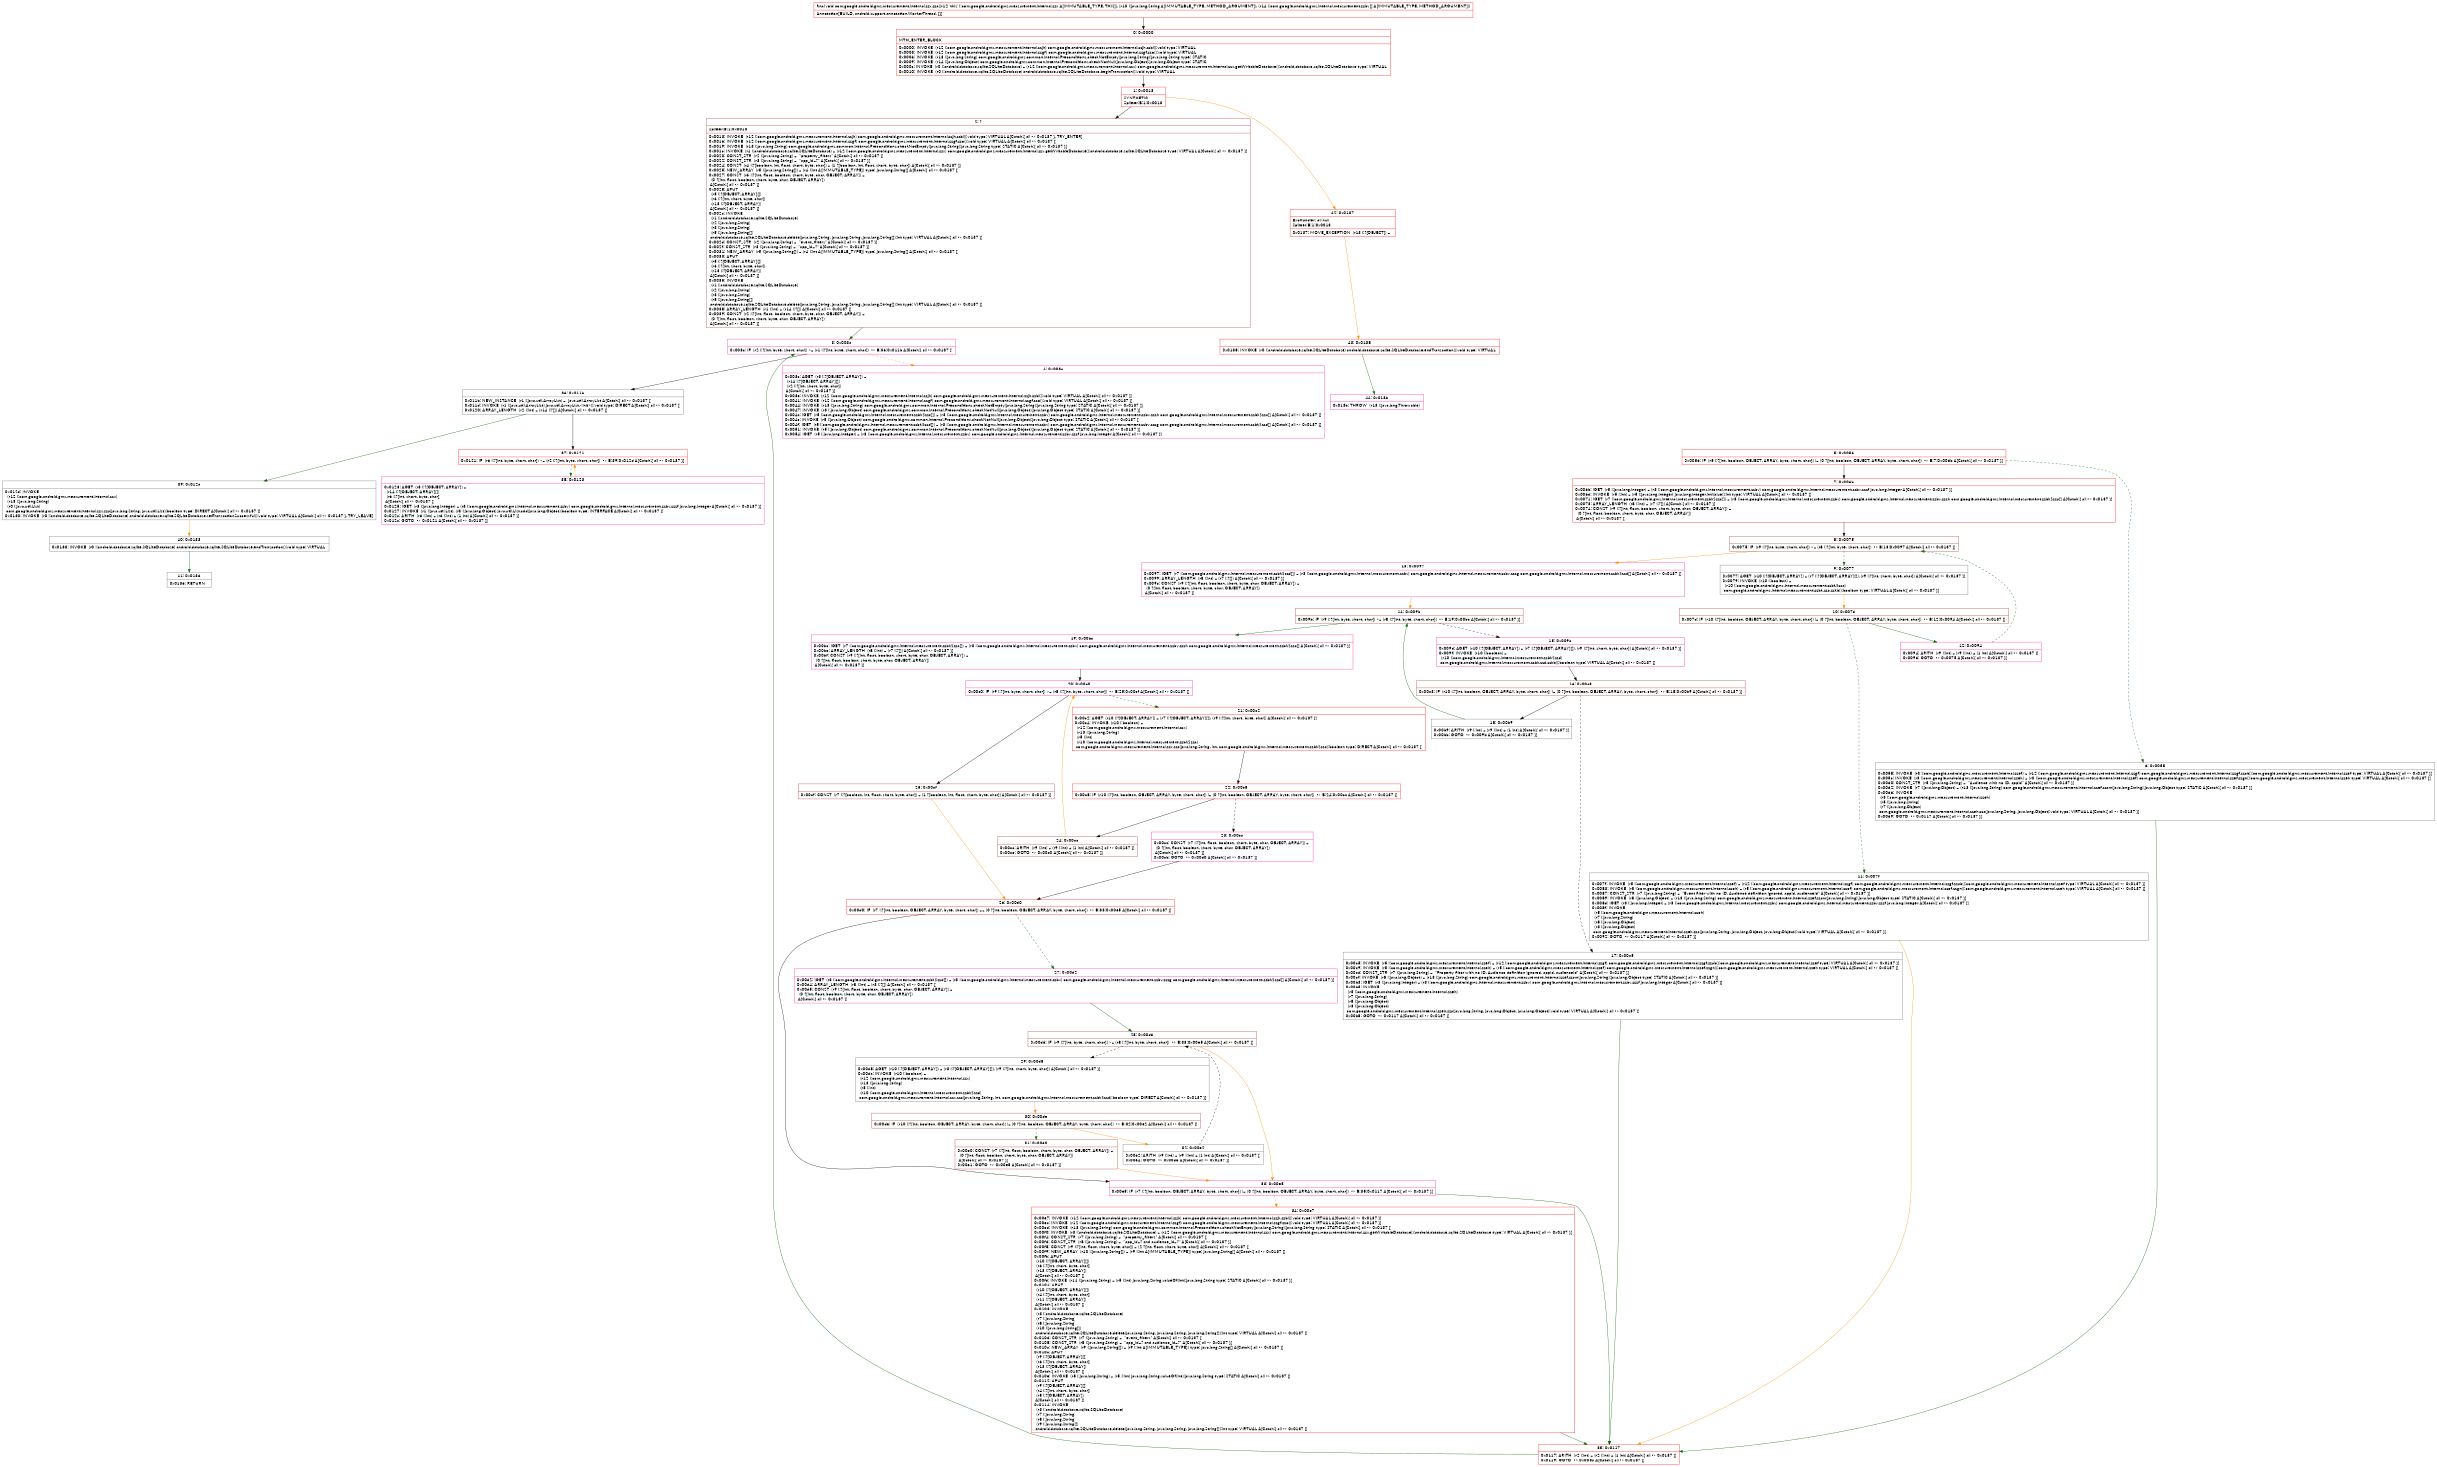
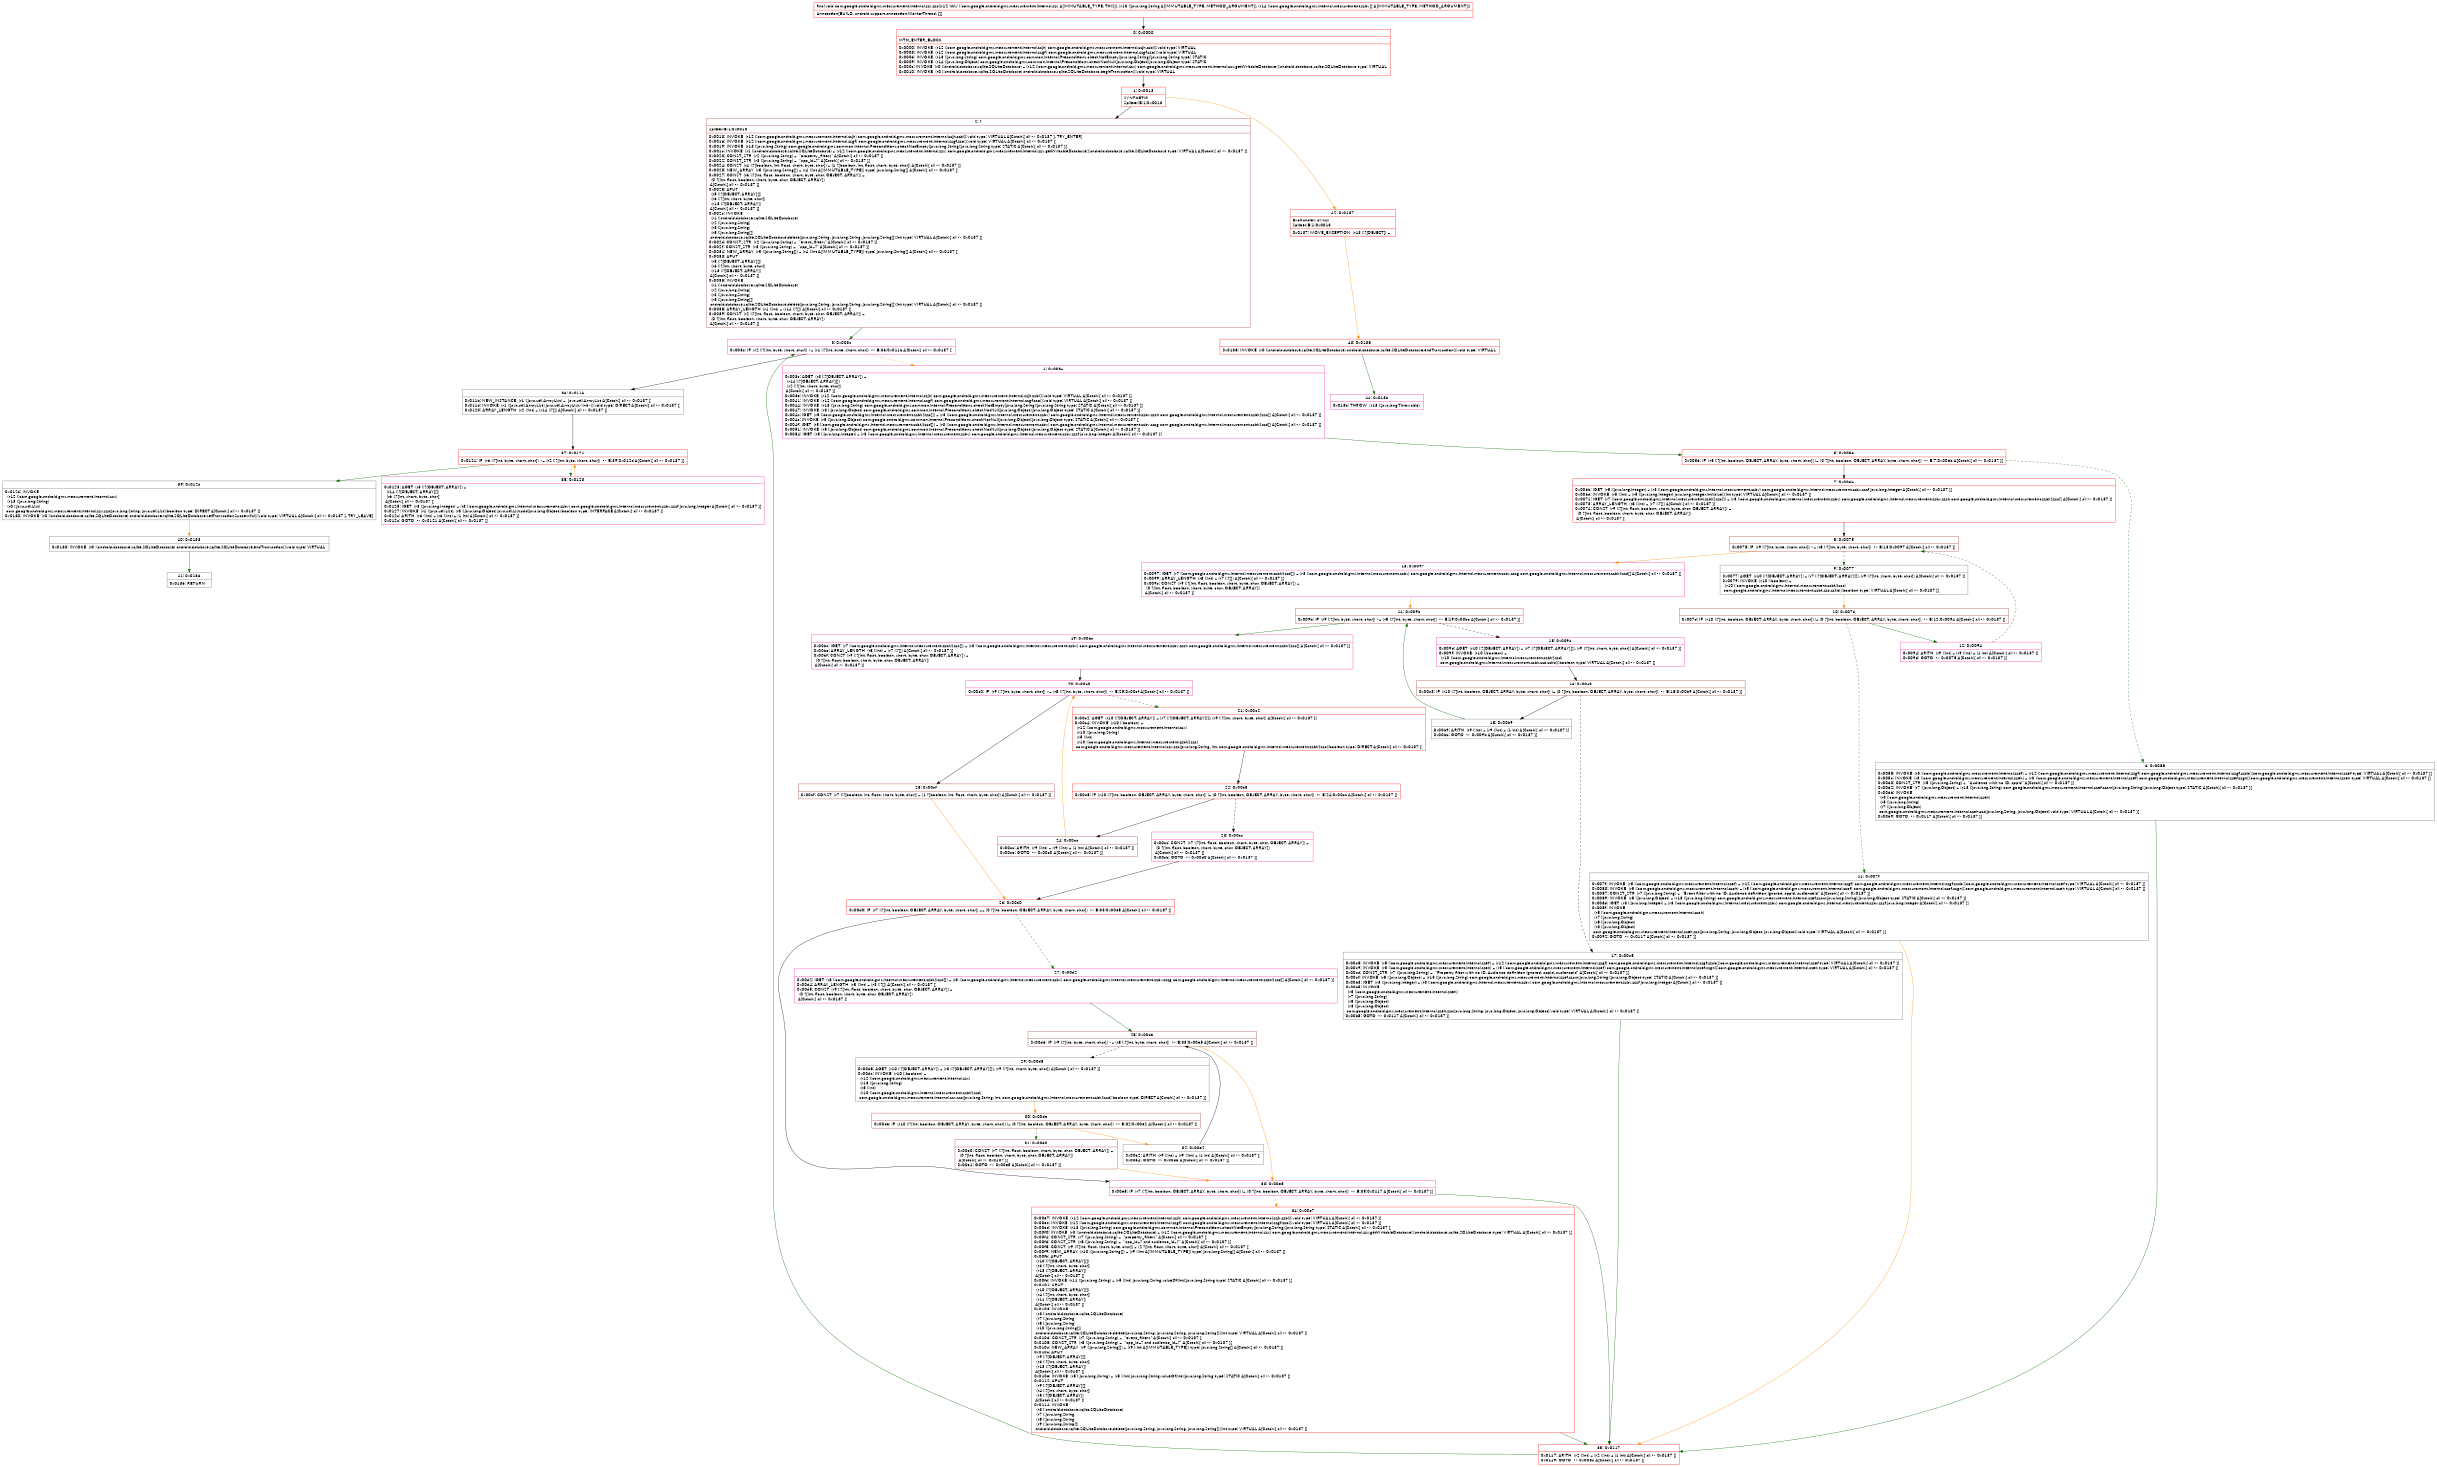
edge "36: 0x011b" -> "39: 0x012d": now "37: 0x0121" -> "39: 0x012d"
edge "4: 0x003c" -> "5: 0x0056": added
edge "32: 0x00e2" -> "28: 0x00d6": style dashed -> solid
